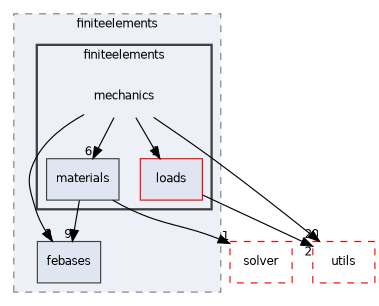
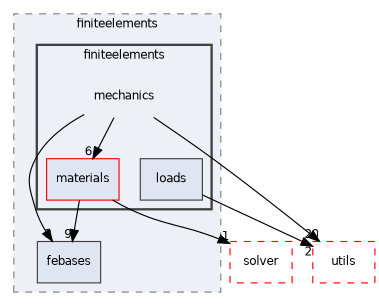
edge "mechanics" -> "loads": removed
node "materials": color grey25 -> red
node "loads": color red -> grey25
